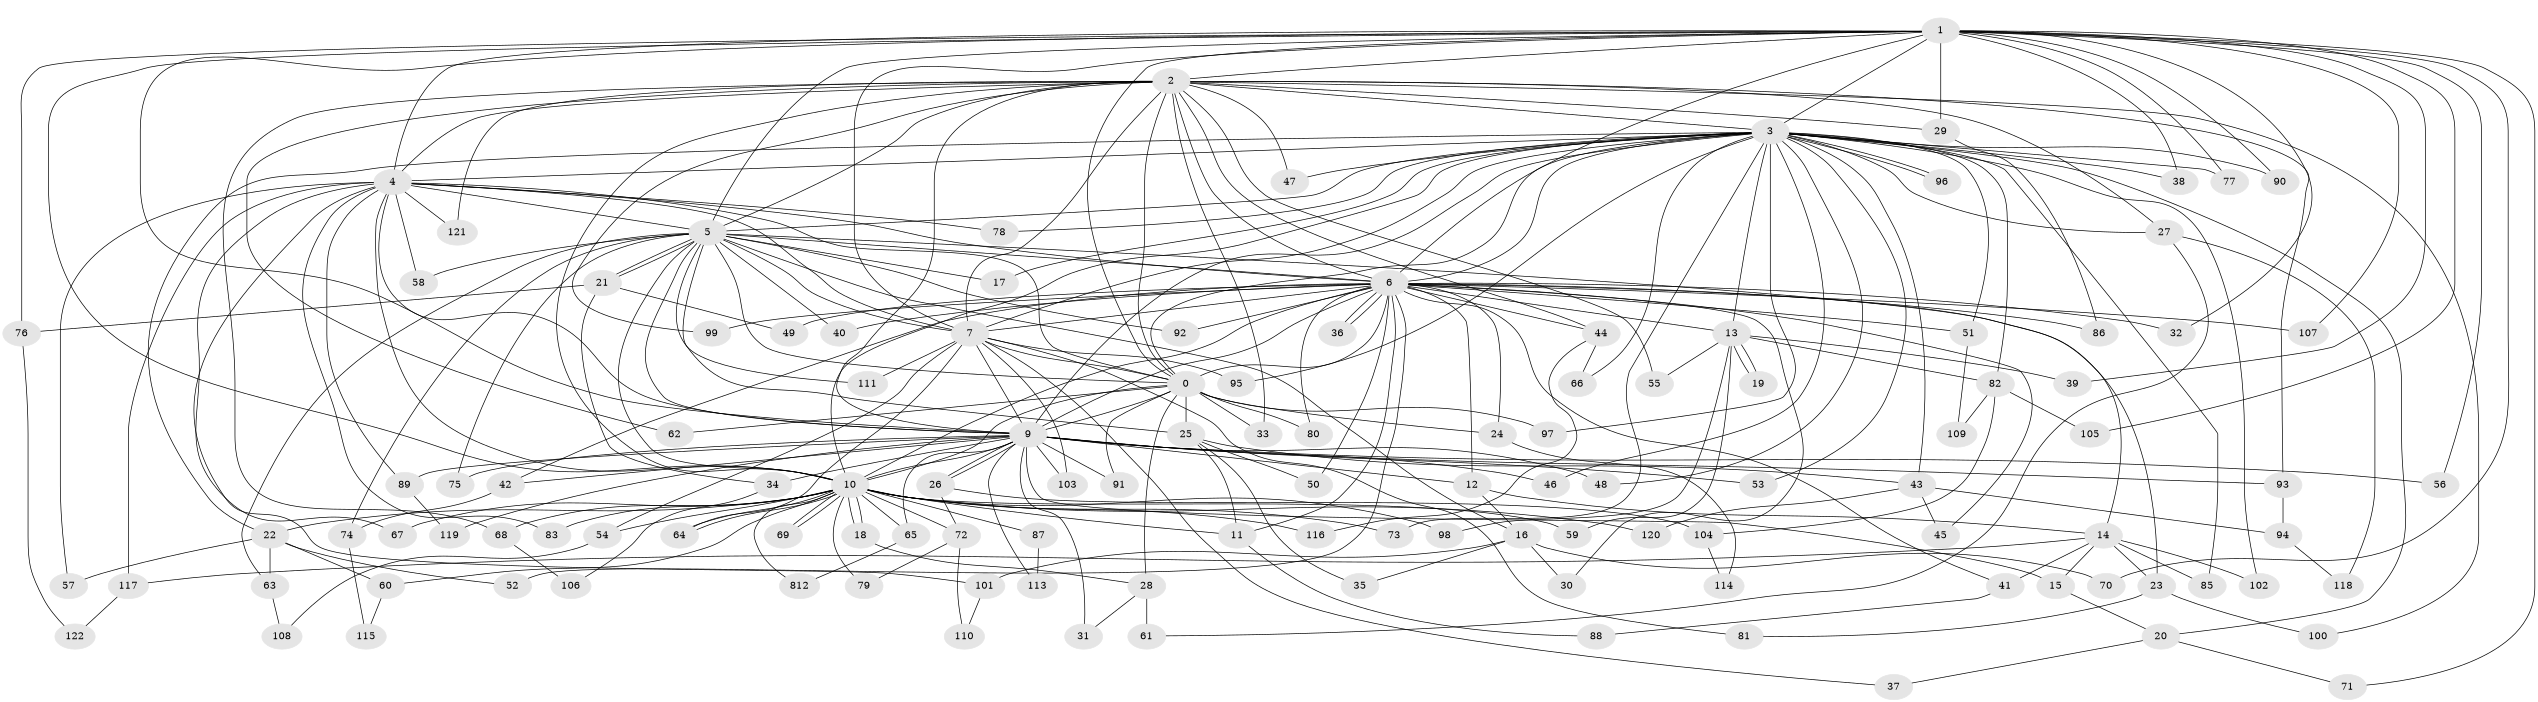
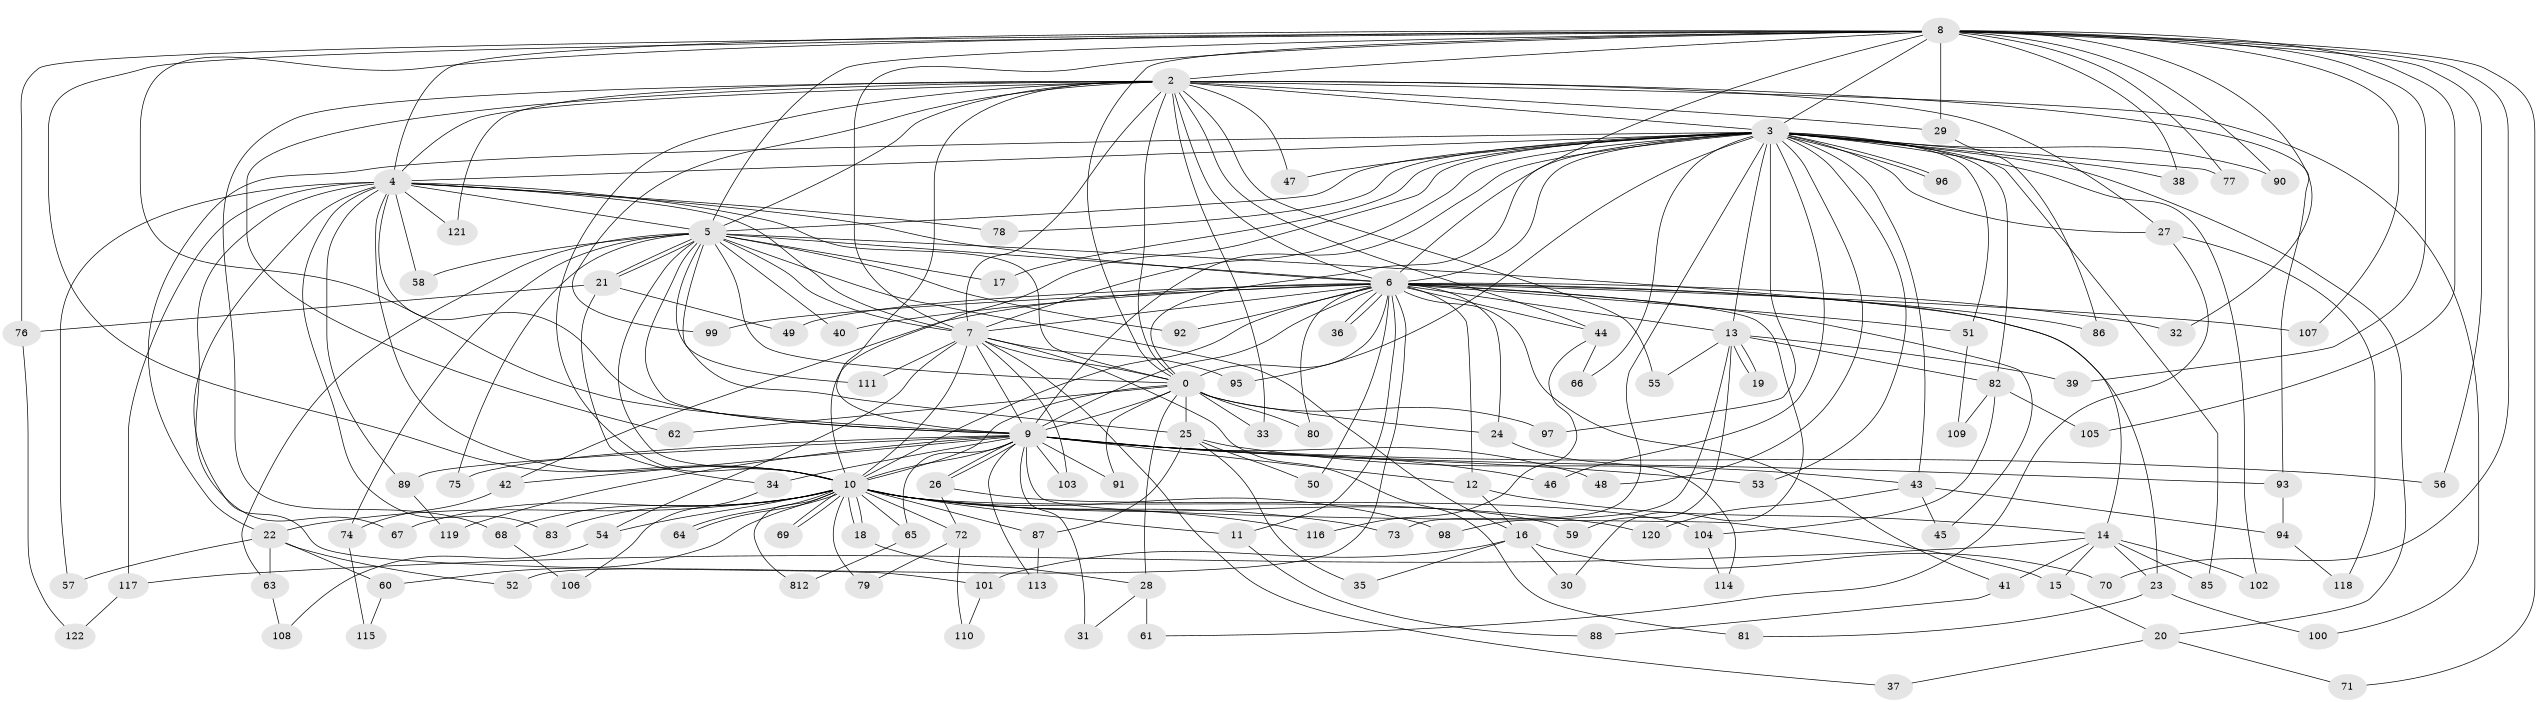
node "1": label "1" -> "8"
edge "7" -- "64": now "7" -- "10"
edge "25" -- "11": now "25" -- "87"
